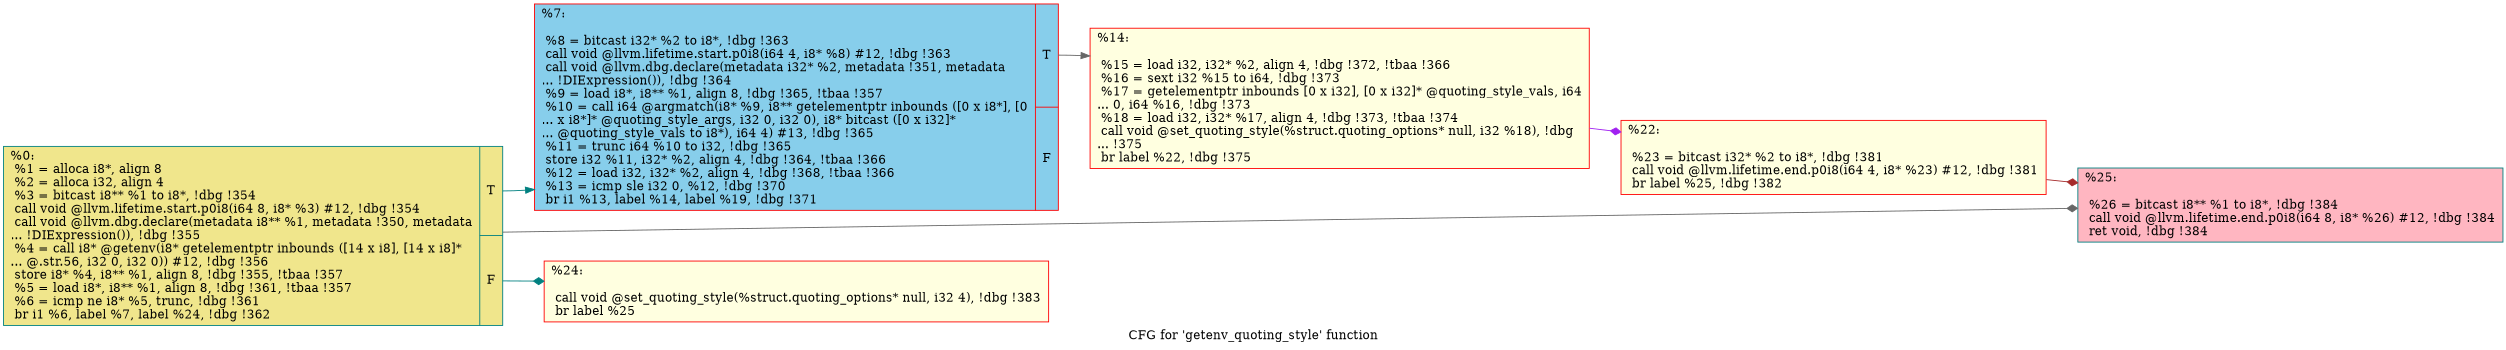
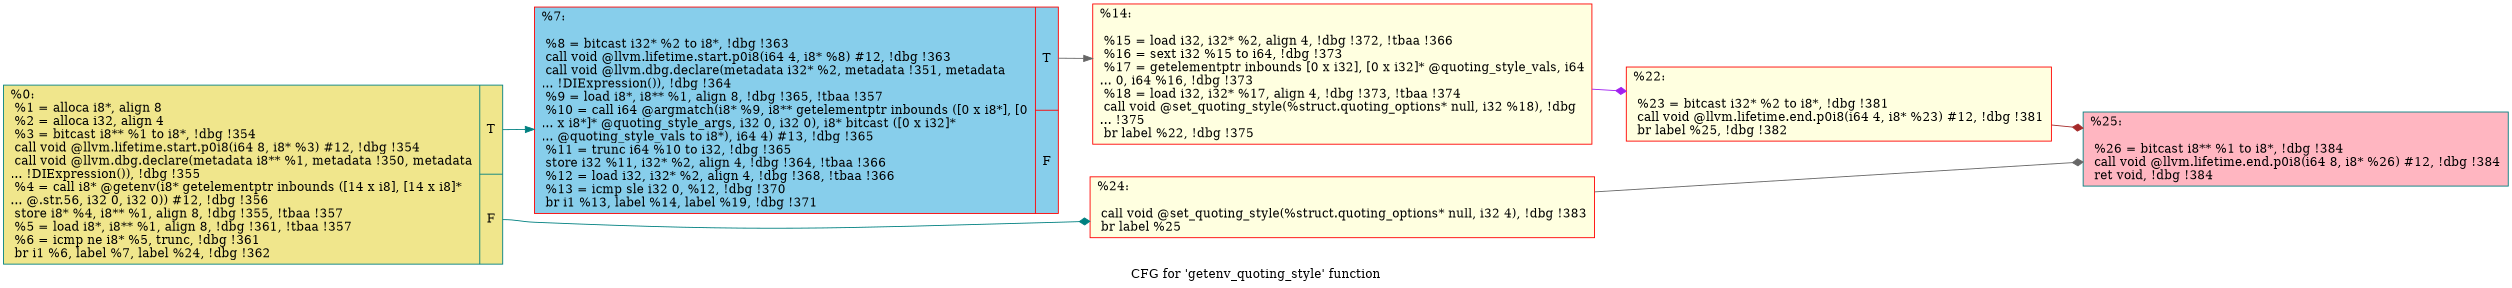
edge "%0:" -> "%25:": now "%24:" -> "%25:"
